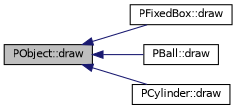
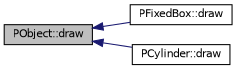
node "PBall::draw": removed
